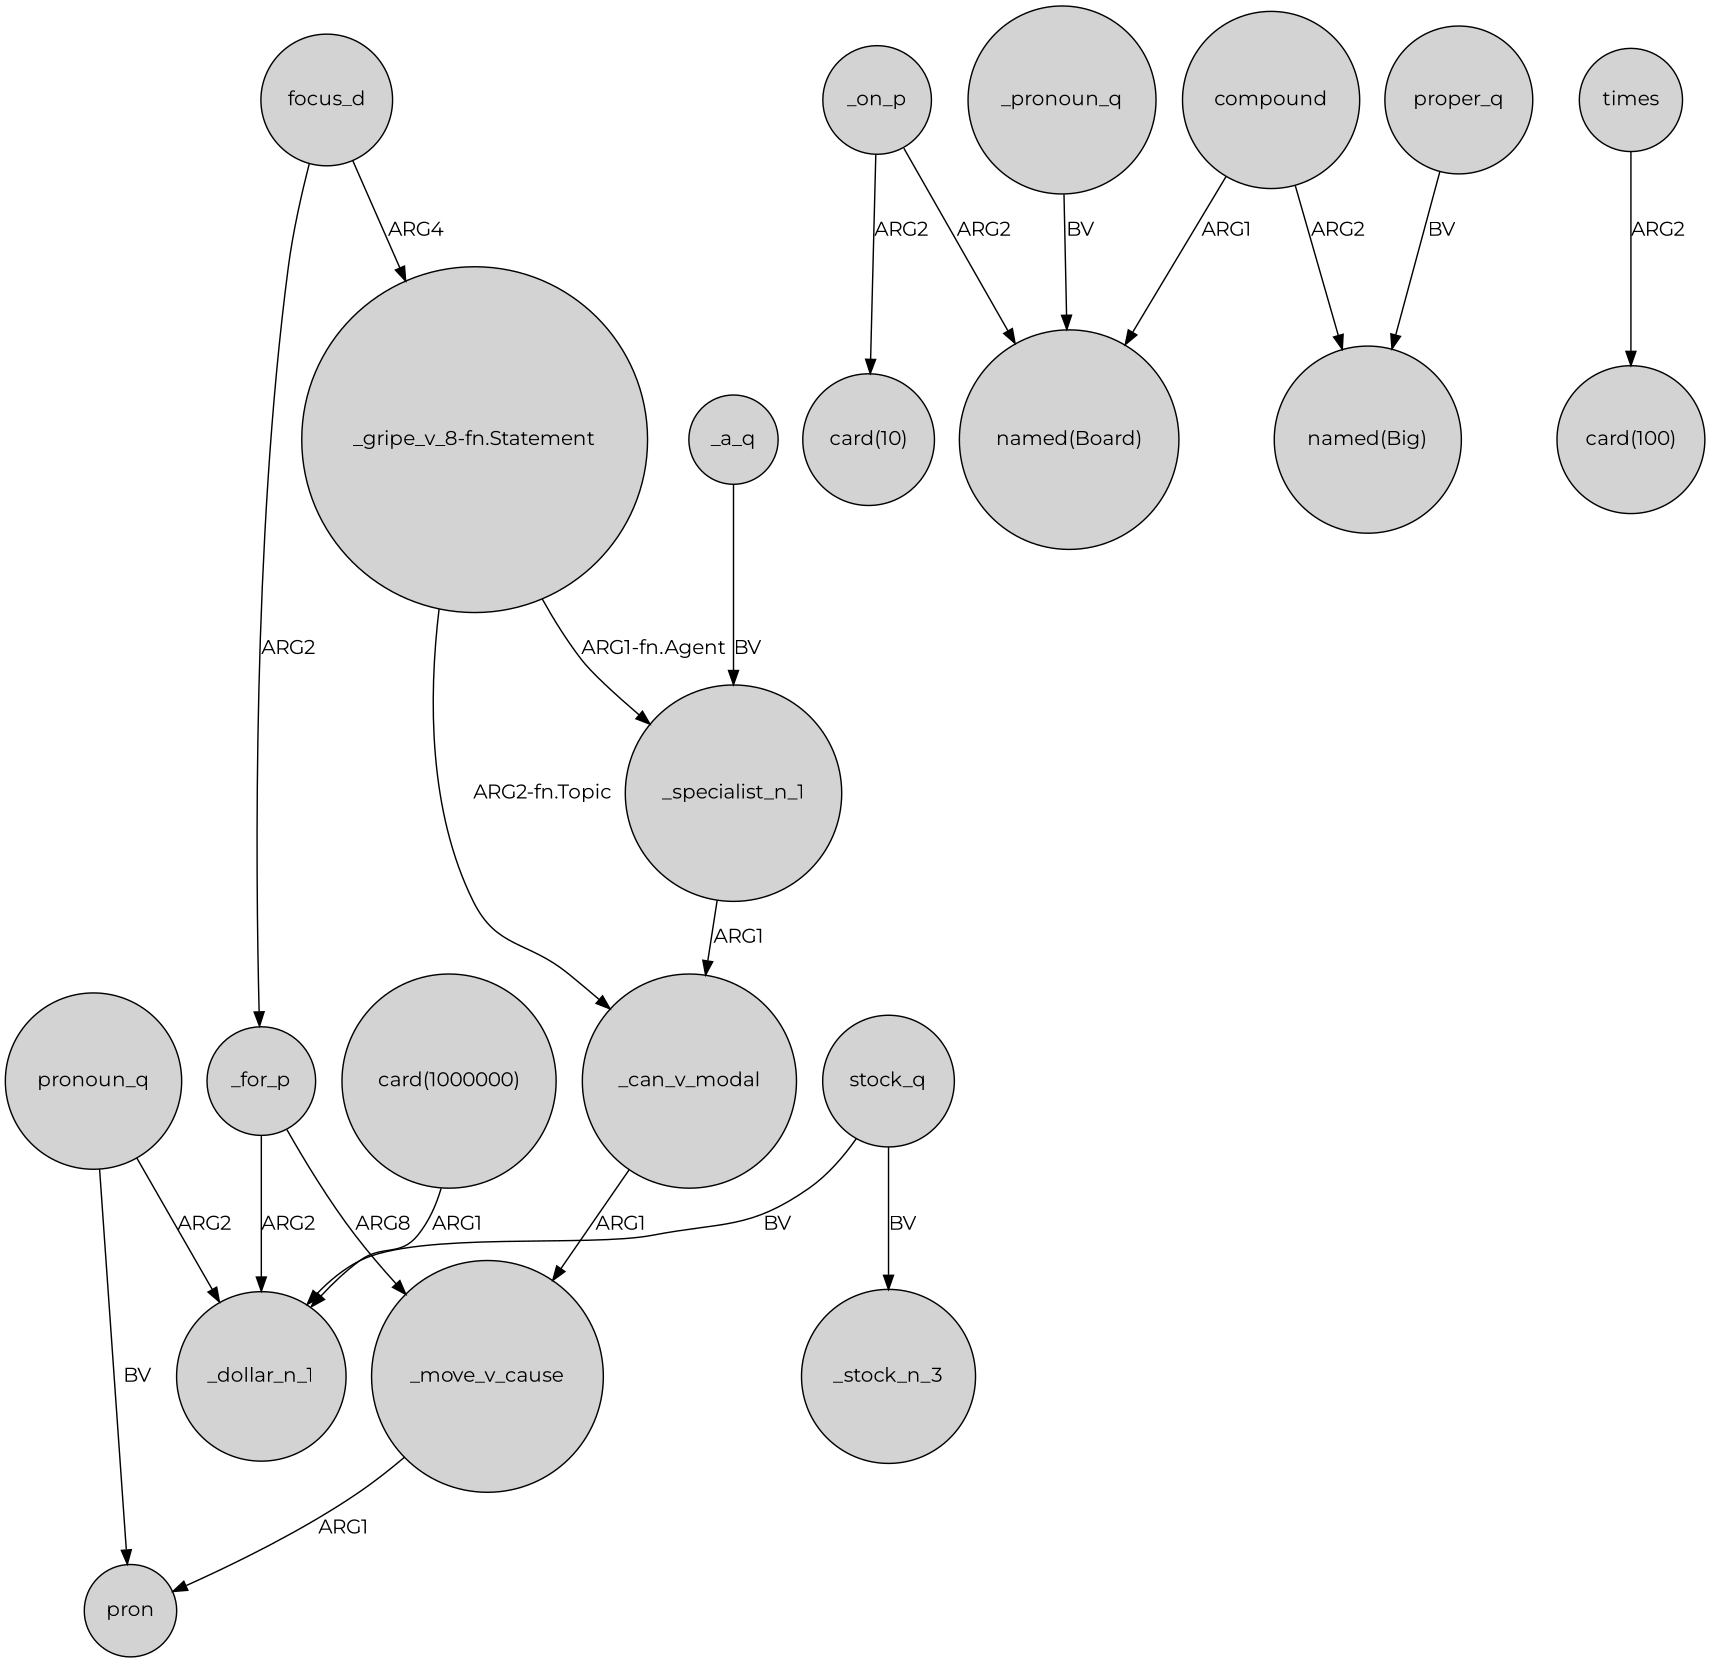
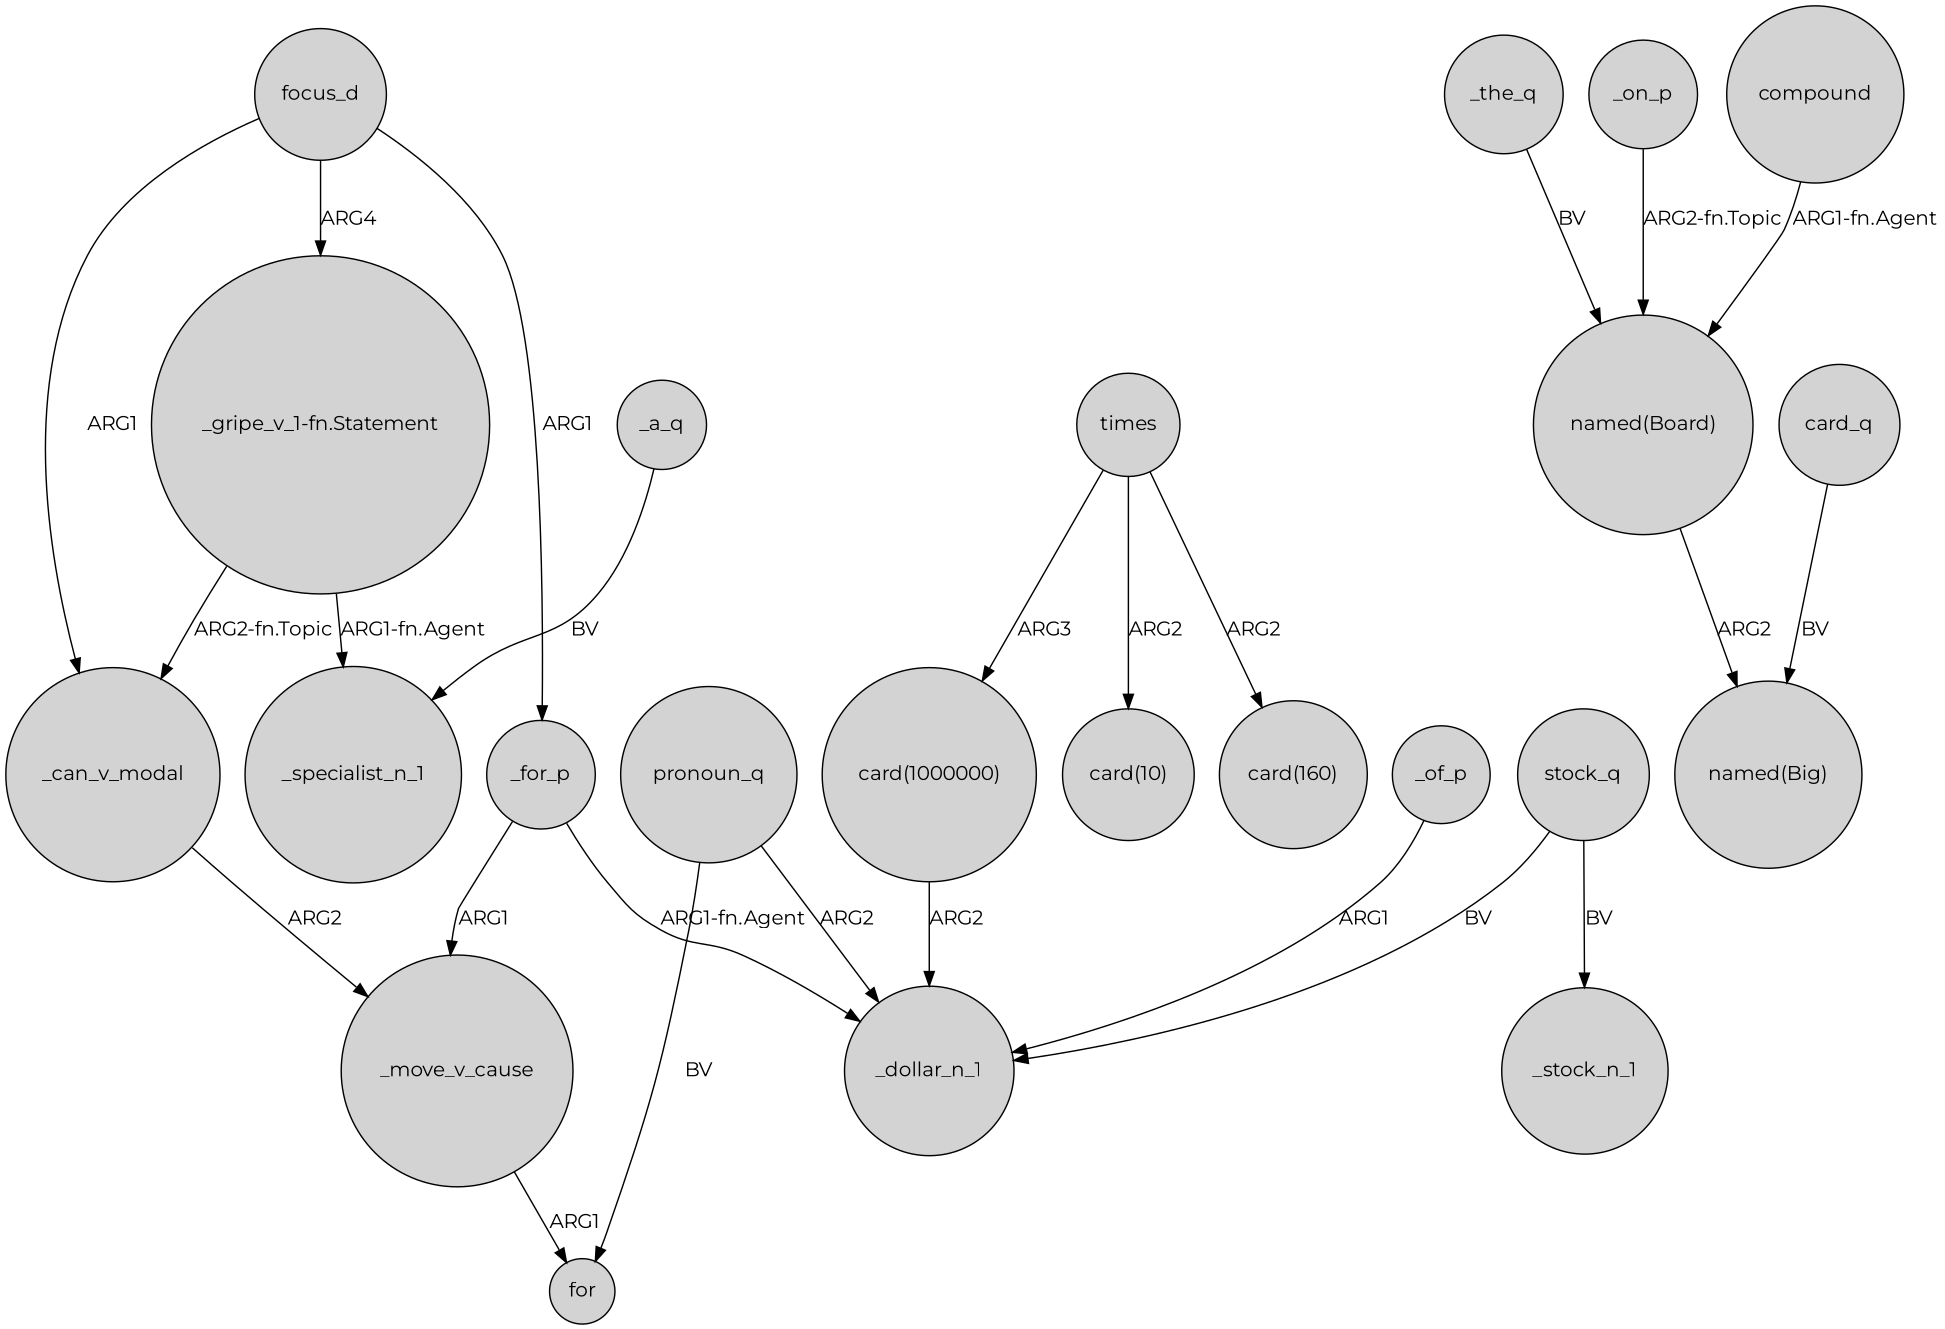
node "_pronoun_q": label "_pronoun_q" -> "_the_q"
node "proper_q": label "proper_q" -> "card_q"
edge "_on_p" -> "named(Board)": label "ARG2" -> "ARG2-fn.Topic"
edge "compound" -> "named(Board)": label "ARG1" -> "ARG1-fn.Agent"
edge "_on_p" -> "card(10)": now "times" -> "card(10)"
edge "compound" -> "named(Big)": now "named(Board)" -> "named(Big)"
node "_gripe_v_8-fn.Statement": label "_gripe_v_8-fn.Statement" -> "_gripe_v_1-fn.Statement"
node "card(100)": label "card(100)" -> "card(160)"
edge "times" -> "card(1000000)": added, label "ARG3"
edge "focus_d" -> "_for_p": label "ARG2" -> "ARG1"
node "_of_p": added
edge "_specialist_n_1" -> "_can_v_modal": now "focus_d" -> "_can_v_modal"
edge "_for_p" -> "_dollar_n_1": label "ARG2" -> "ARG1-fn.Agent"
edge "_for_p" -> "_move_v_cause": label "ARG8" -> "ARG1"
edge "card(1000000)" -> "_dollar_n_1": label "ARG1" -> "ARG2"
edge "_can_v_modal" -> "_move_v_cause": label "ARG1" -> "ARG2"
node "_stock_n_3": label "_stock_n_3" -> "_stock_n_1"
node "pron": label "pron" -> "for"
